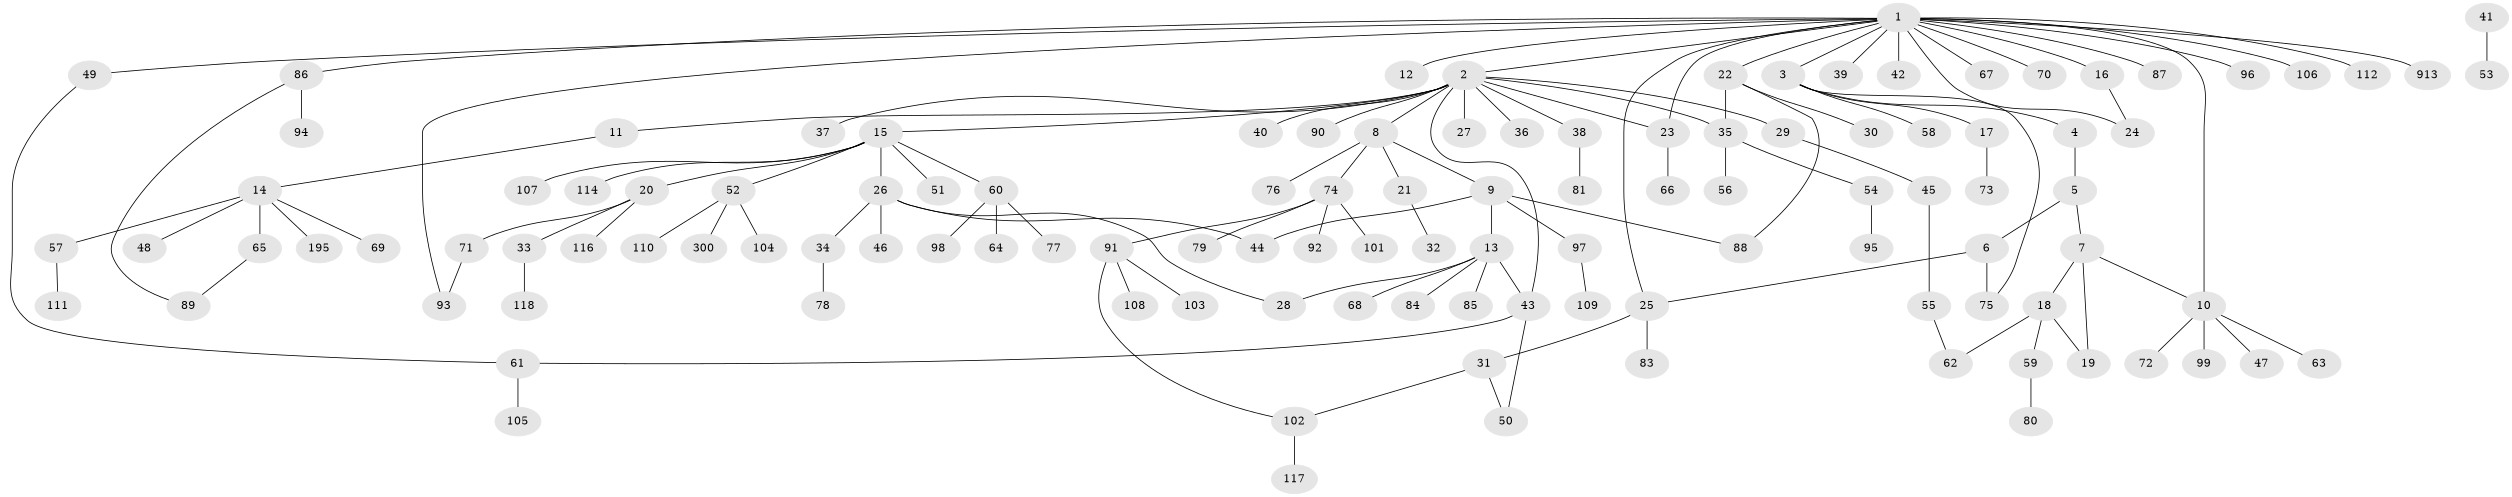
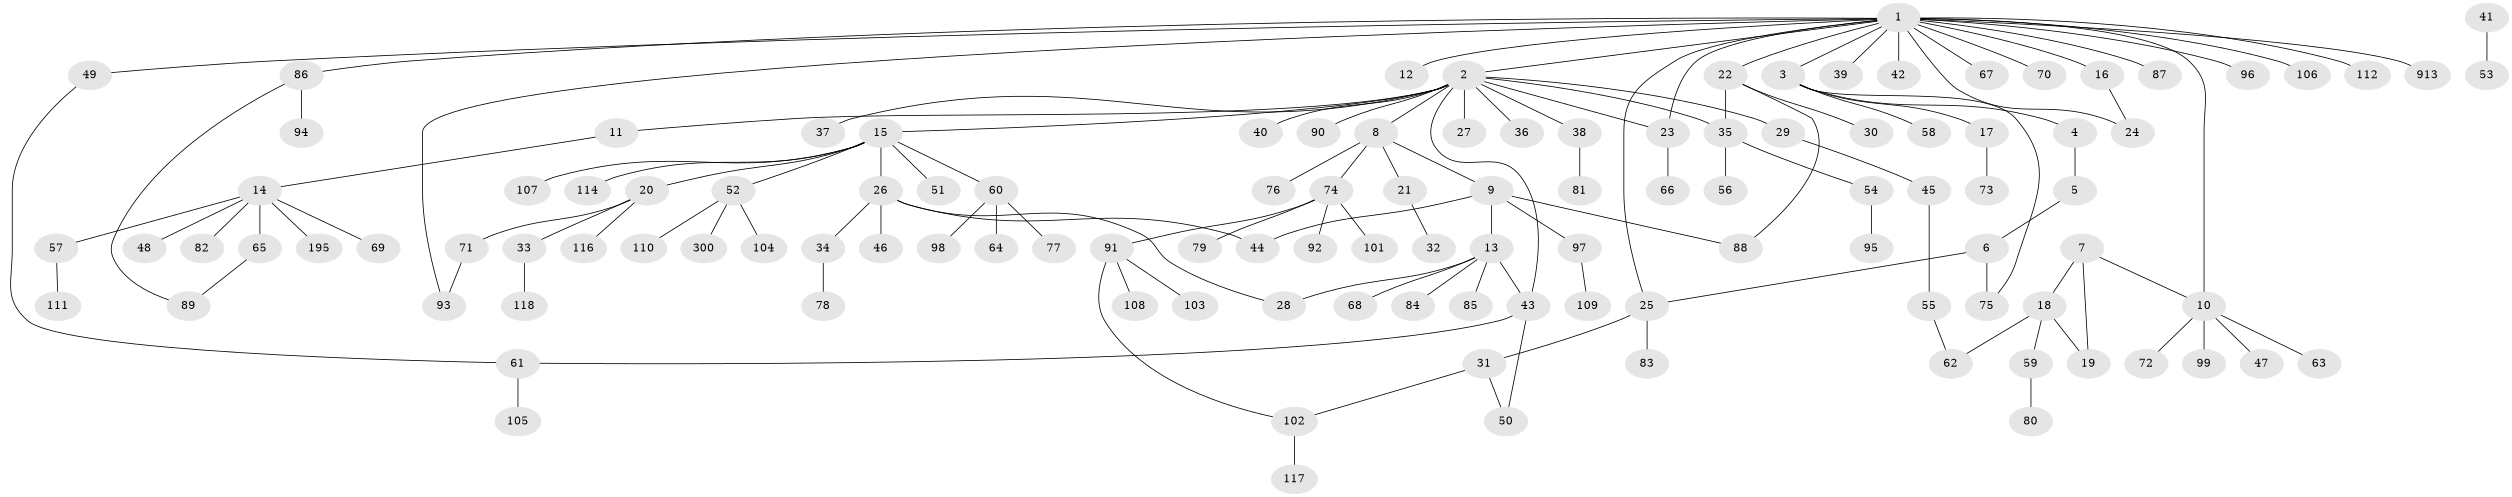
edge "5" -- "7": removed
node "82": added
